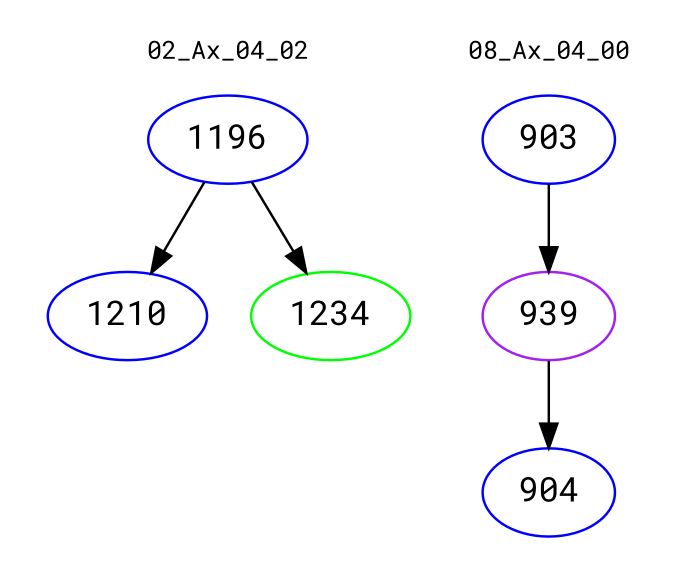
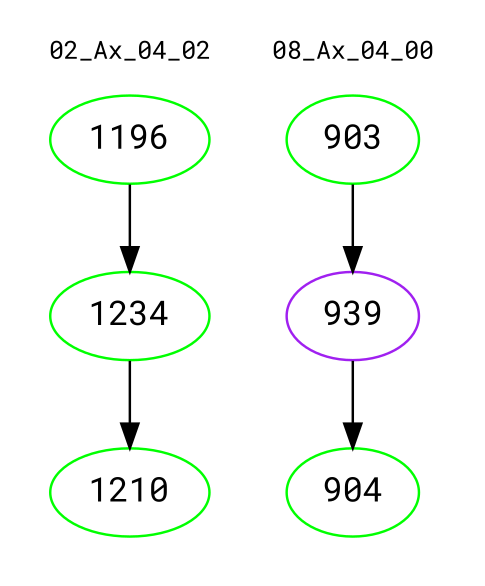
node "1196": color blue -> green
node "903": color blue -> green
edge "1196" -> "1210": now "1234" -> "1210"
node "1210": color blue -> green
node "904": color blue -> green
